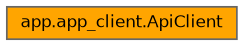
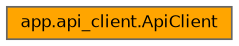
node "app.app_client.ApiClient": label "app.app_client.ApiClient" -> "app.api_client.ApiClient"
